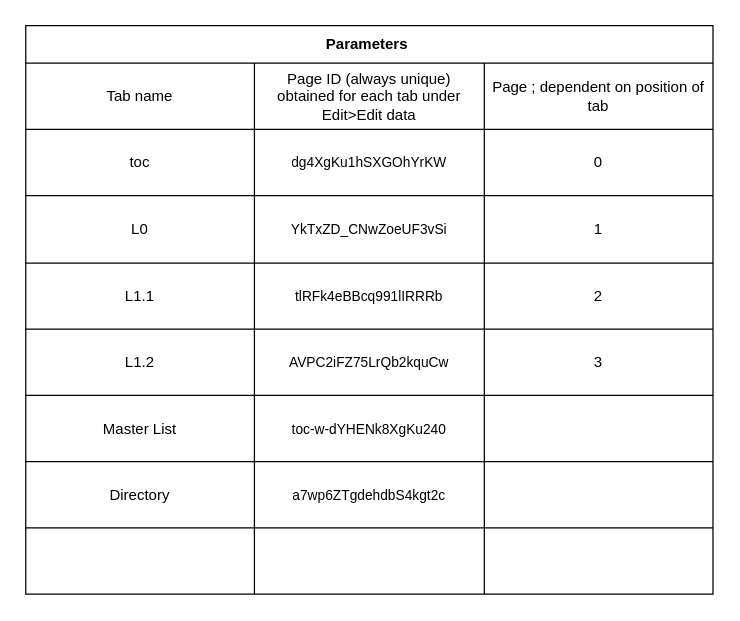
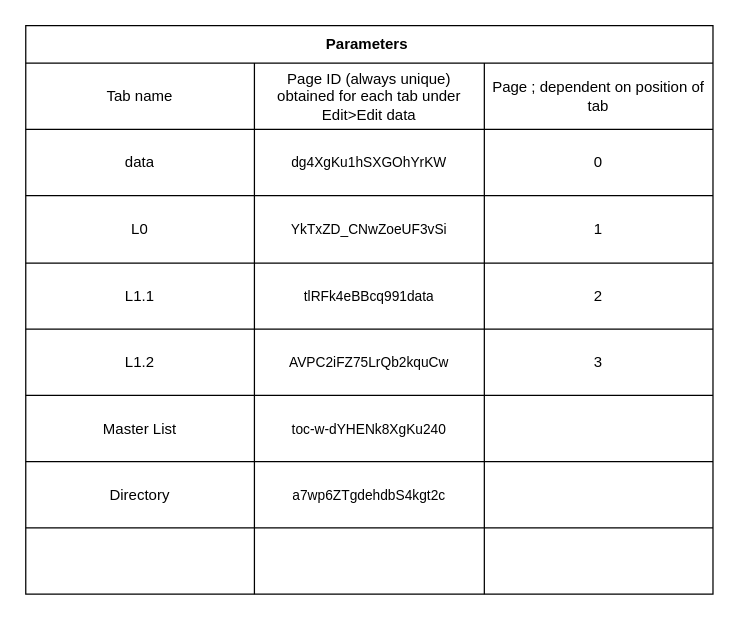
node "toc": label "toc" -> "data"
node "tlRFk4eBBcq991lIRRRb": label "tlRFk4eBBcq991lIRRRb" -> "tlRFk4eBBcq991data"
